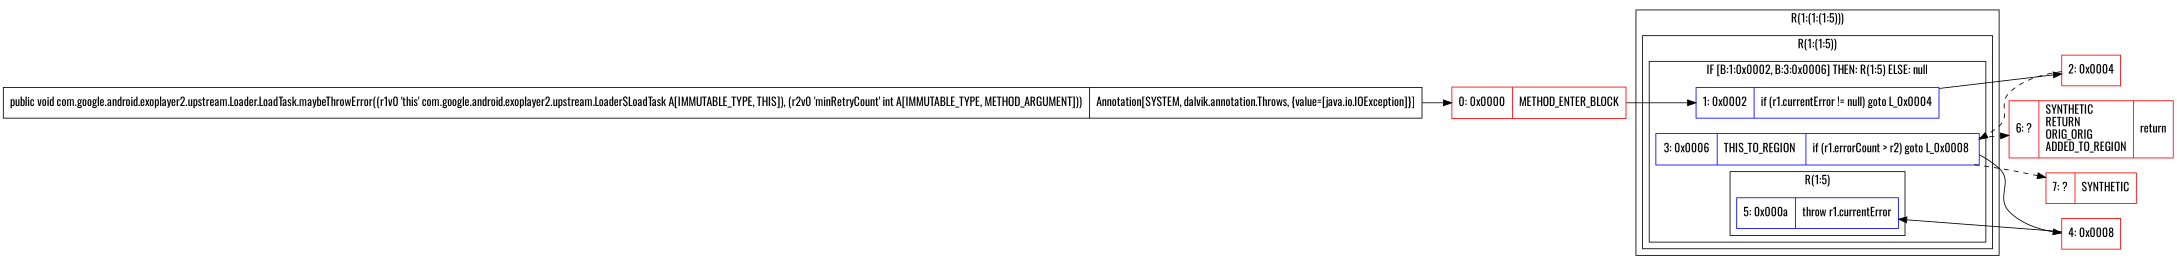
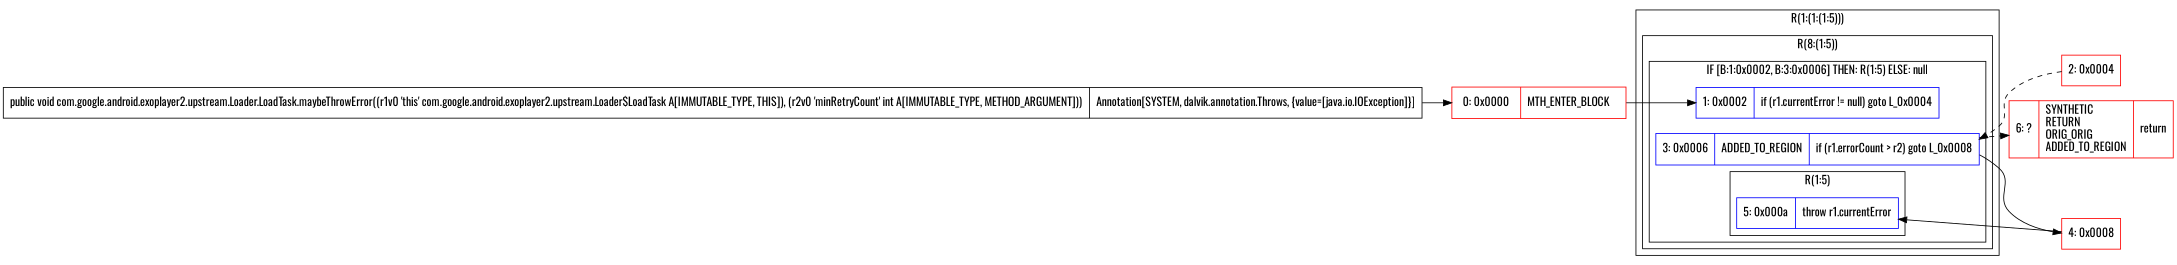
cluster "R(1:(1:5))": label "R(1:(1:5))" -> "R(8:(1:5))"
edge "1: 0x0002" -> "2: 0x0004": removed
node "0: 0x0000": text "METHOD_ENTER_BLOCK" -> "MTH_ENTER_BLOCK"
node "3: 0x0006": text "THIS_TO_REGION" -> "ADDED_TO_REGION"
node "7: ?": removed
